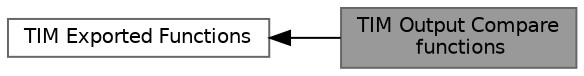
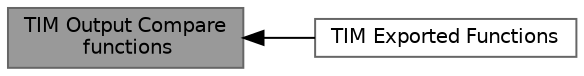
edge "TIM Output Compare functions" -> "TIM Exported Functions": reversed
